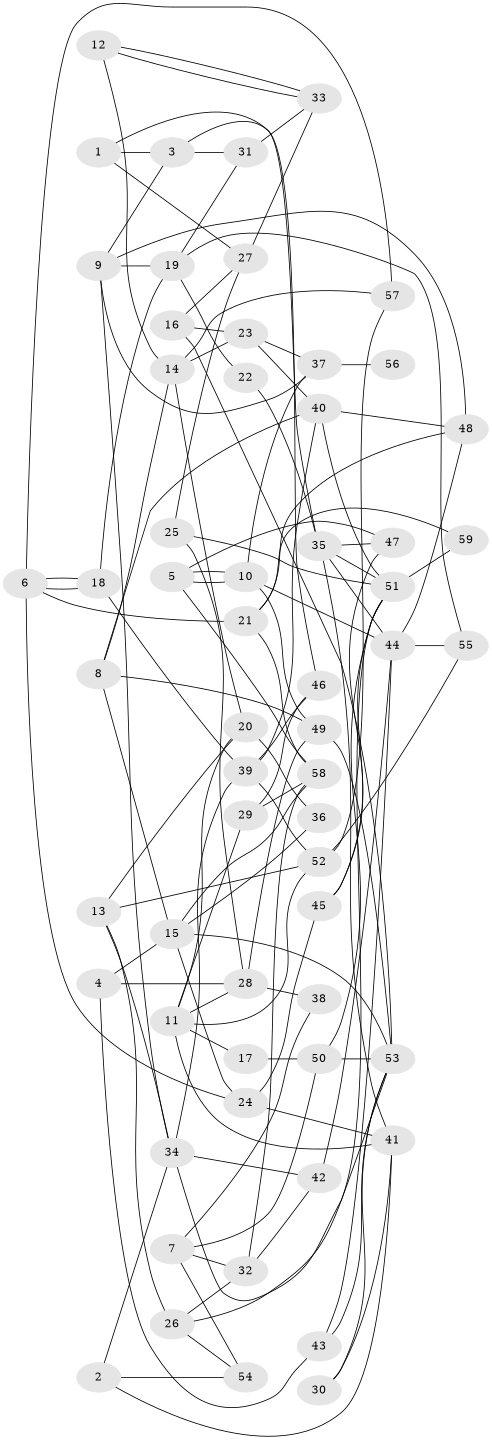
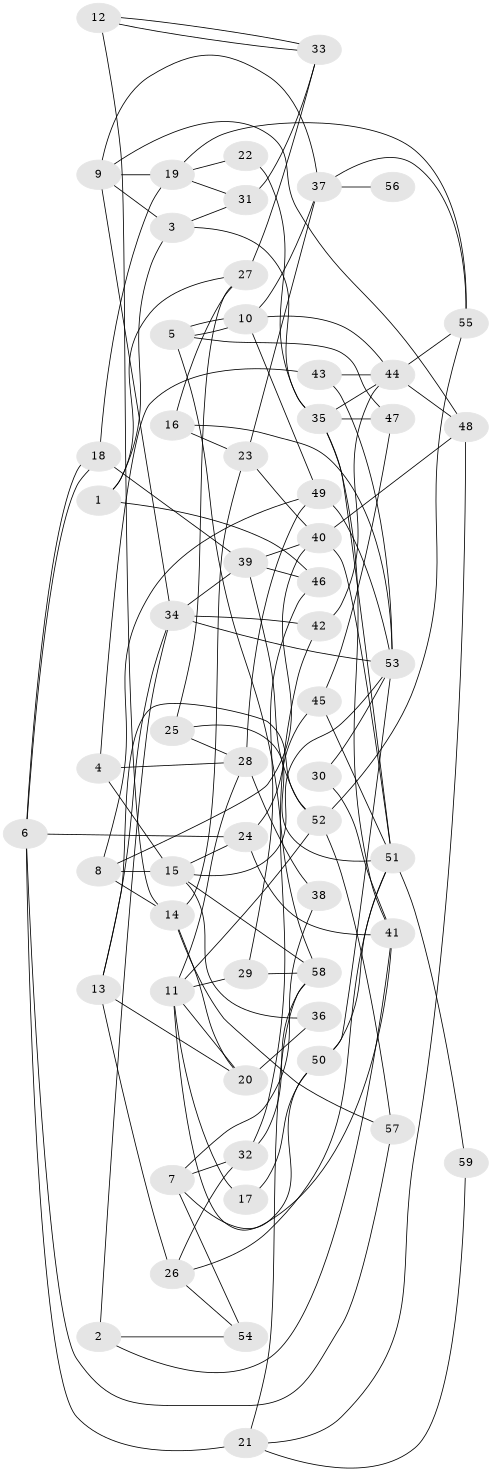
edge "37" -- "55": added
